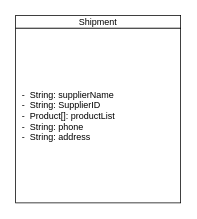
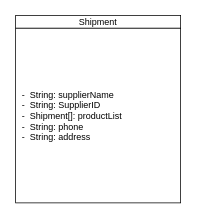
node "- String: supplierName - String: SupplierID - Product[]: productList - String: phone - String: address": label "- String: supplierName - String: SupplierID - Product[]: productList - String: phone - String: address" -> "- String: supplierName - String: SupplierID - Shipment[]: productList - String: phone - String: address"
